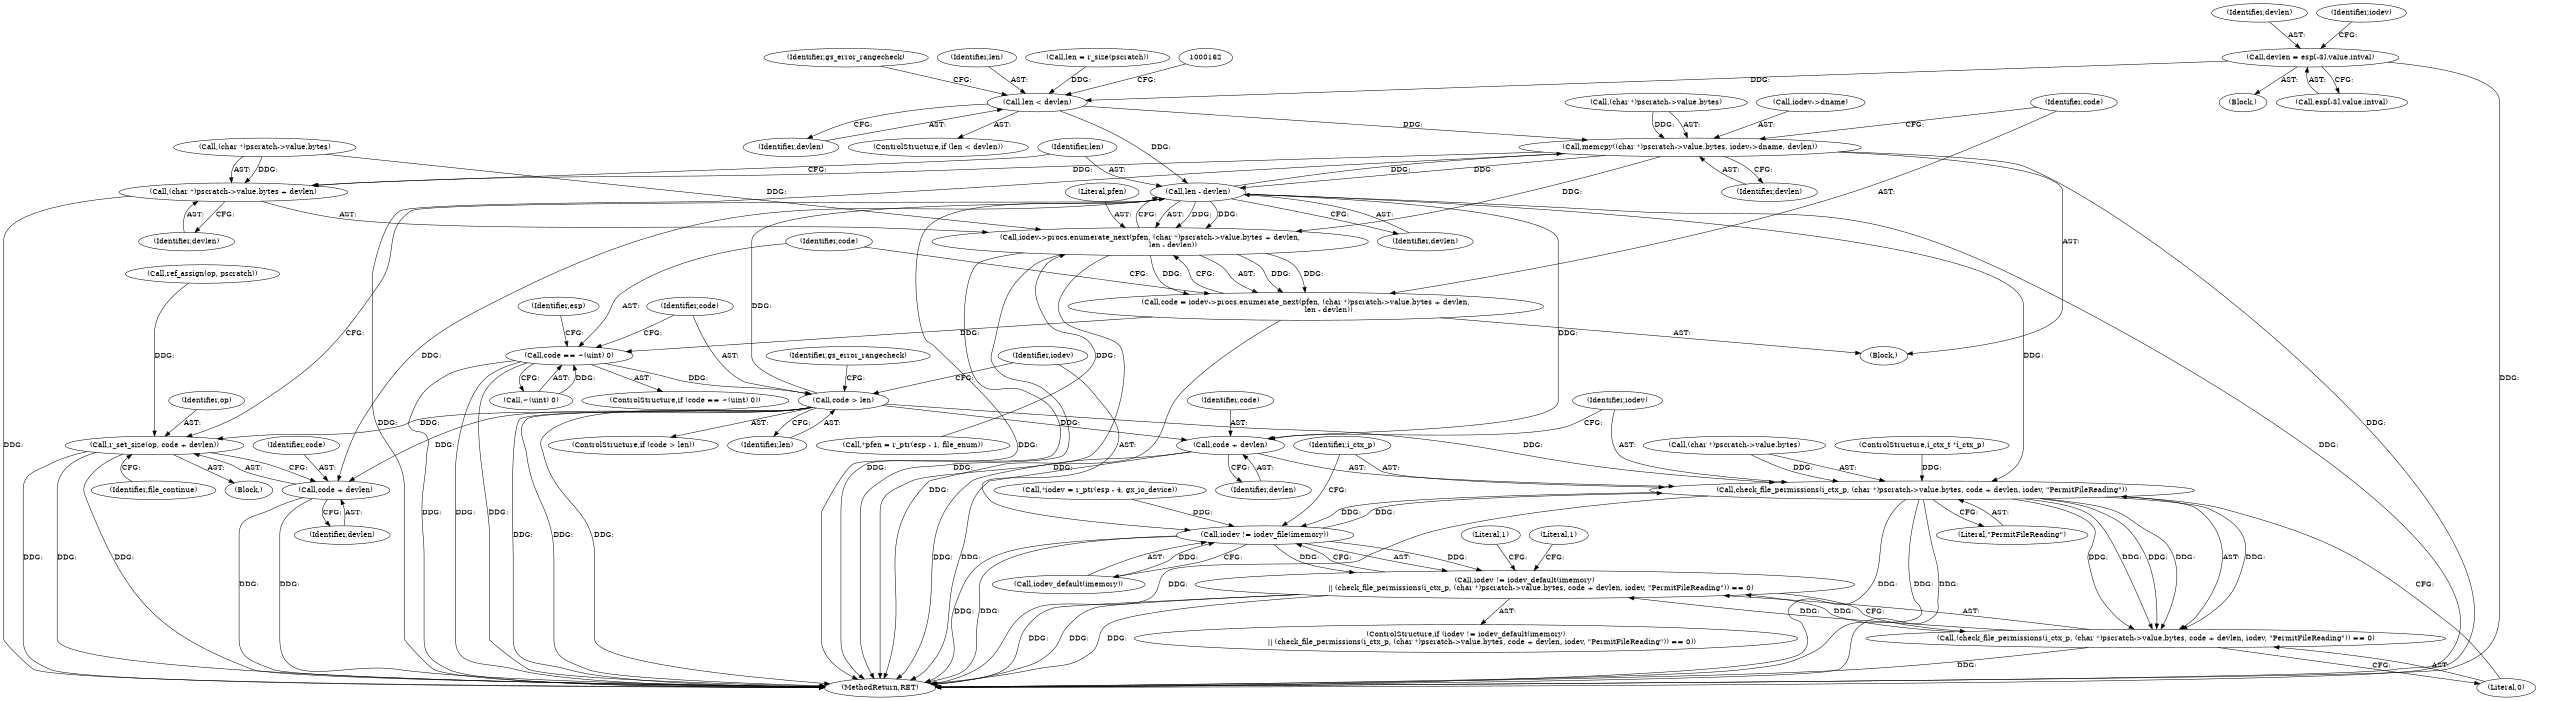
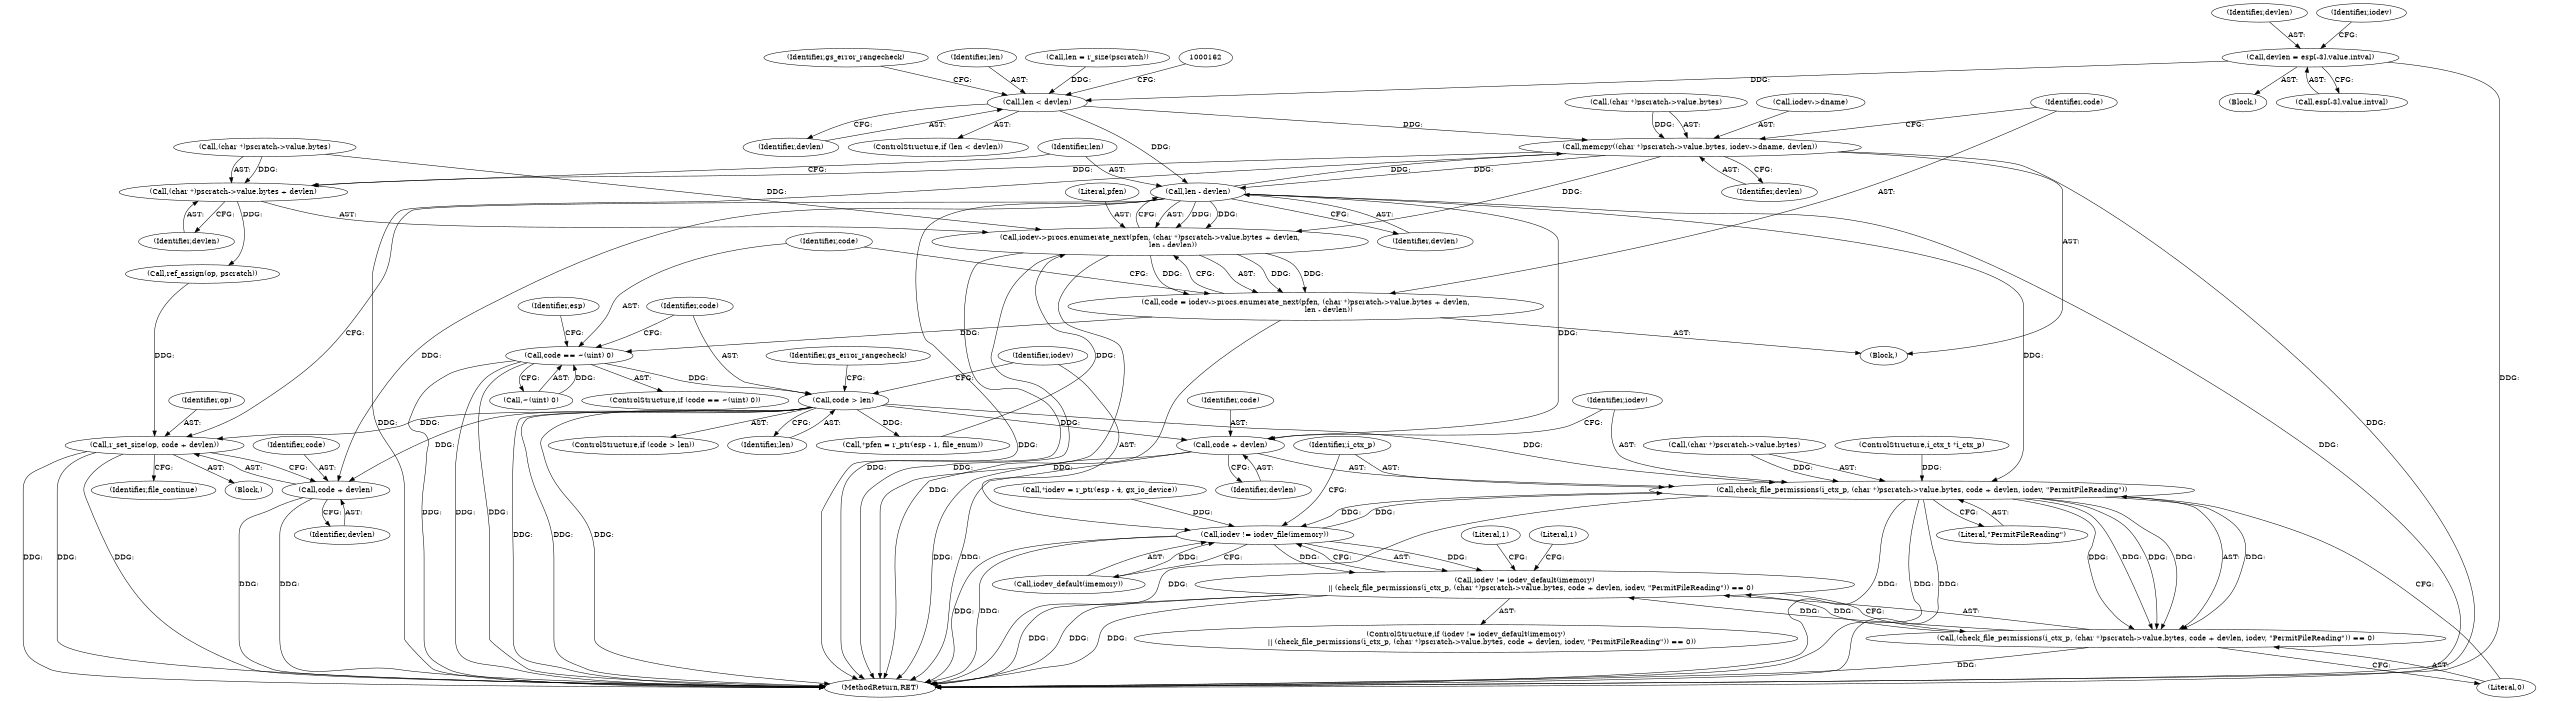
edge "(Call,code > len)" -> "(Call,len - devlen)": now "(Call,code > len)" -> "(Call,*pfen = r_ptr(esp - 1, file_enum))"
edge "(Identifier,file_continue)" -> "(Call,r_set_size(op, code + devlen))": reversed
edge "(Call,(char *)pscratch->value.bytes + devlen)" -> "(MethodReturn,RET)": now "(Call,(char *)pscratch->value.bytes + devlen)" -> "(Call,ref_assign(op, pscratch))"
